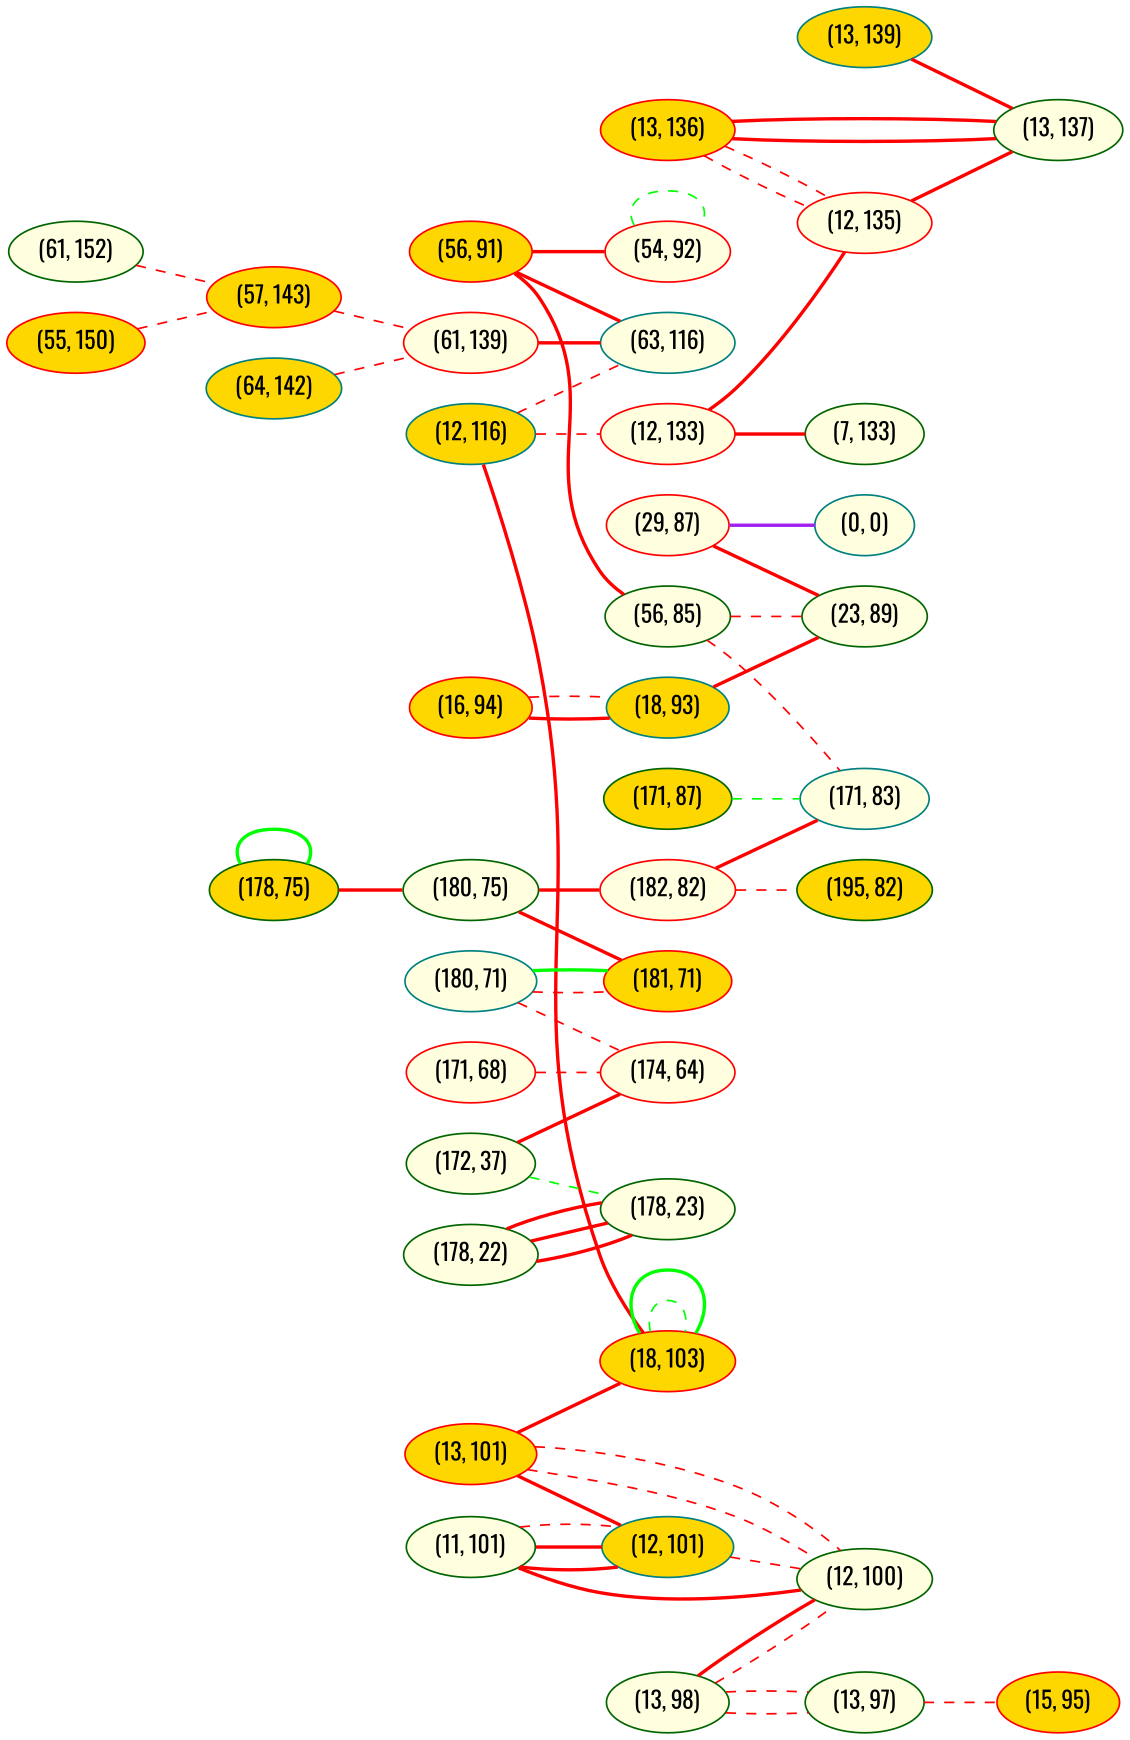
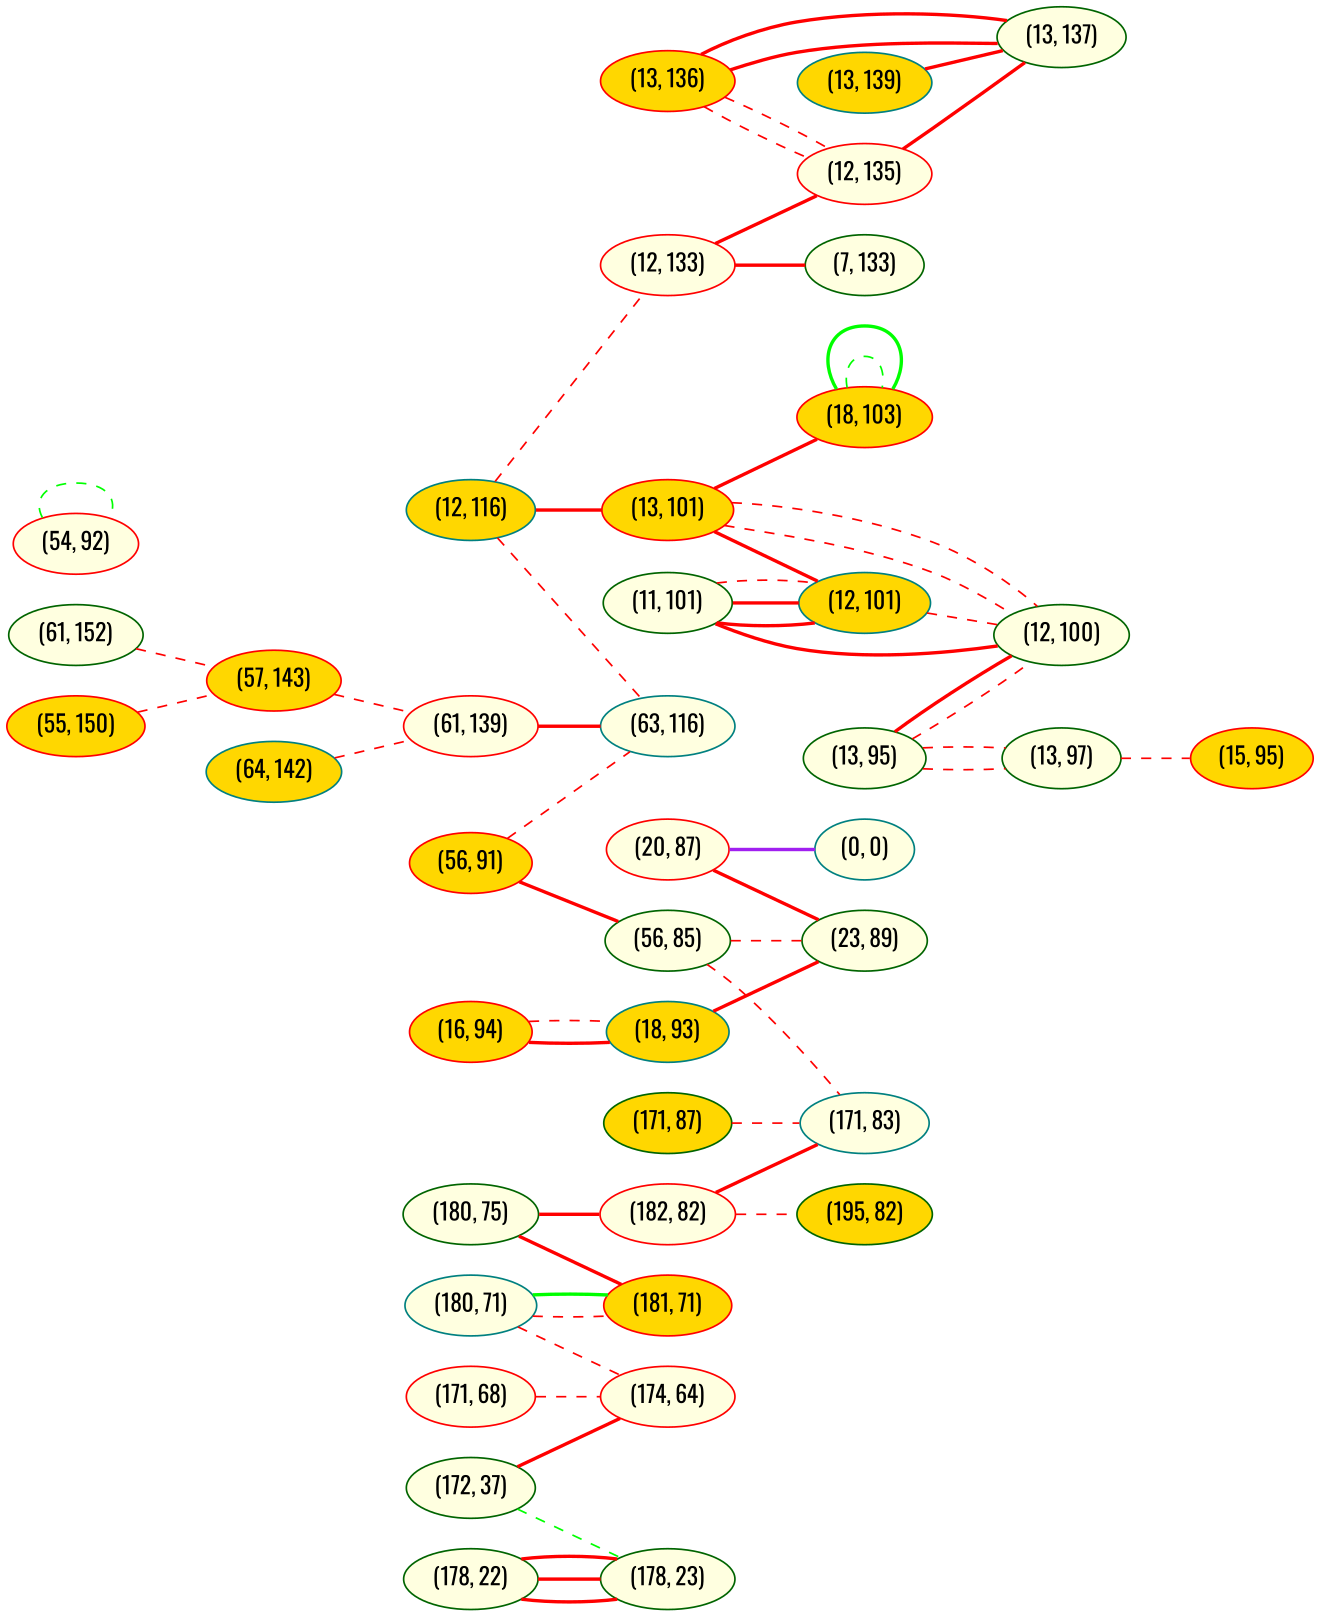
edge "(56, 91)" -- "(54, 92)": removed
edge "(56, 91)" -- "(63, 116)": style bold -> dashed
node "(29, 87)": label "(29, 87)" -> "(20, 87)"
edge "(171, 87)" -- "(171, 83)": color green -> red
node "(178, 75)": removed
edge "(12, 116)" -- "(18, 103)": now "(12, 116)" -- "(13, 101)"
node "(13, 98)": label "(13, 98)" -> "(13, 95)"
